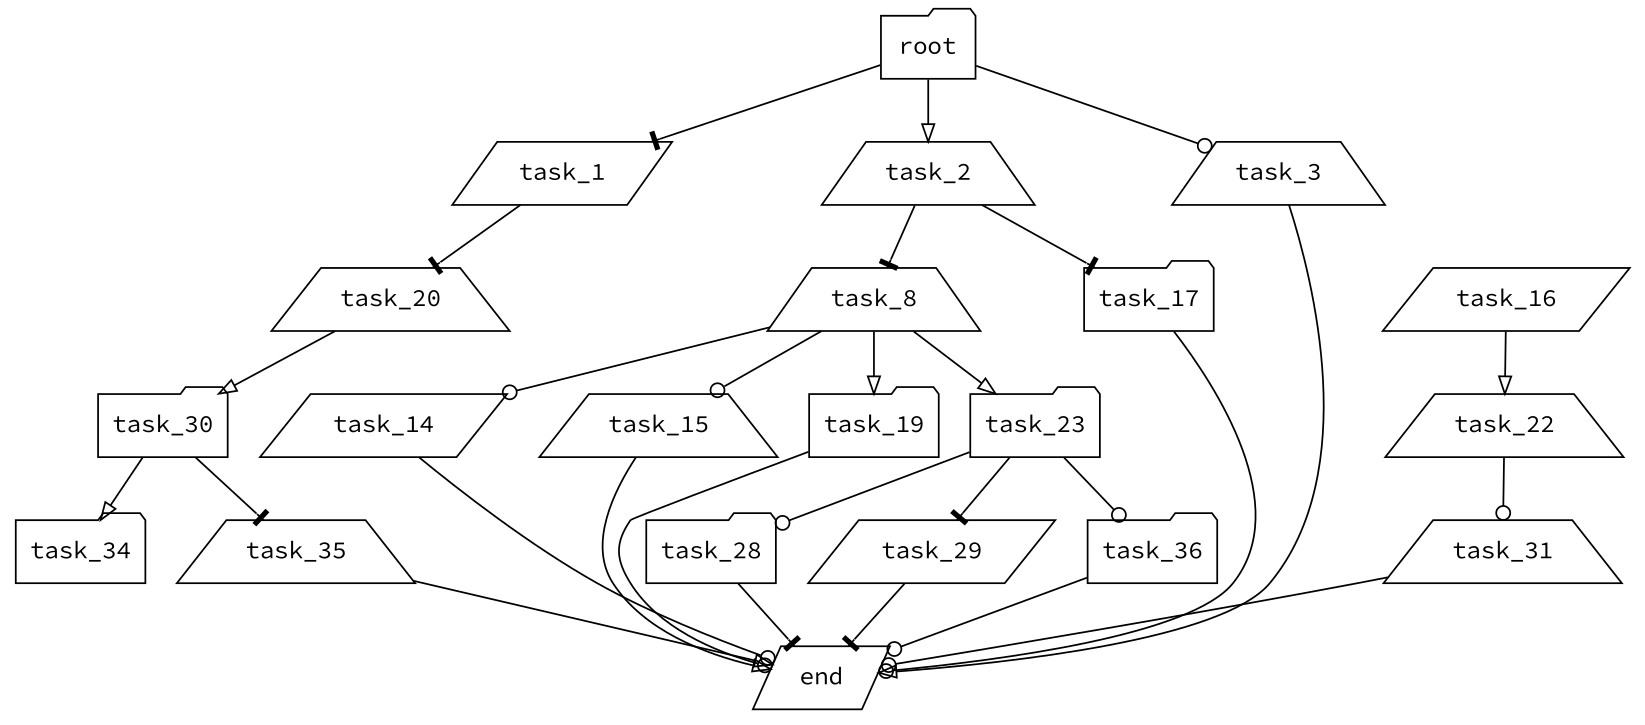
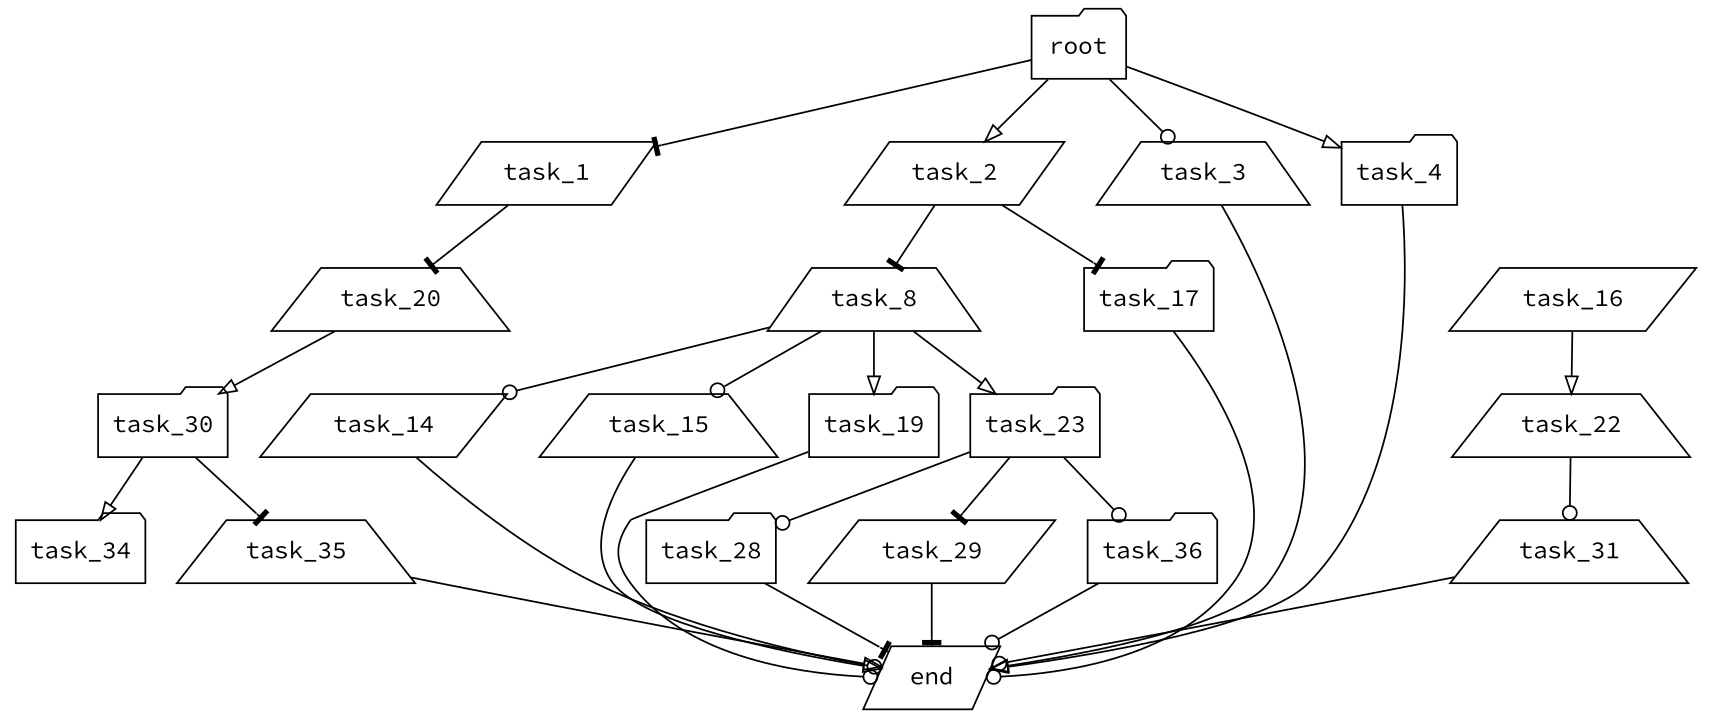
node "task_2": shape trapezium -> parallelogram
node "task_4": added
